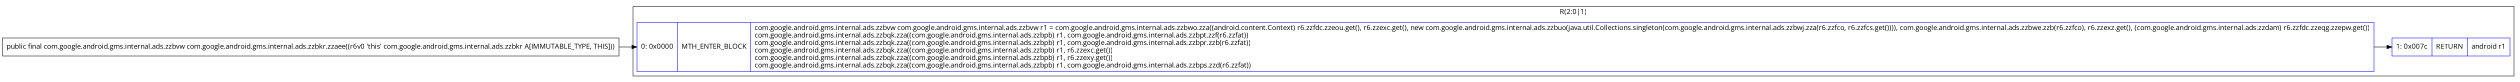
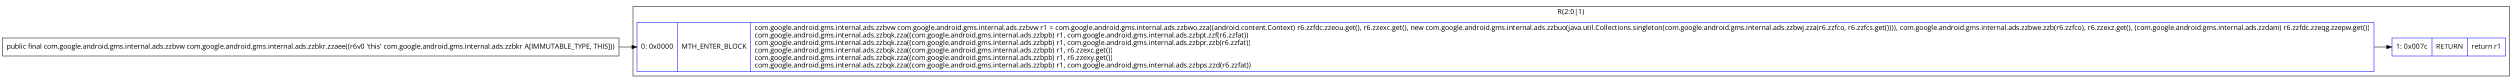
node "1: 0x007c": text "android r1" -> "return r1"
